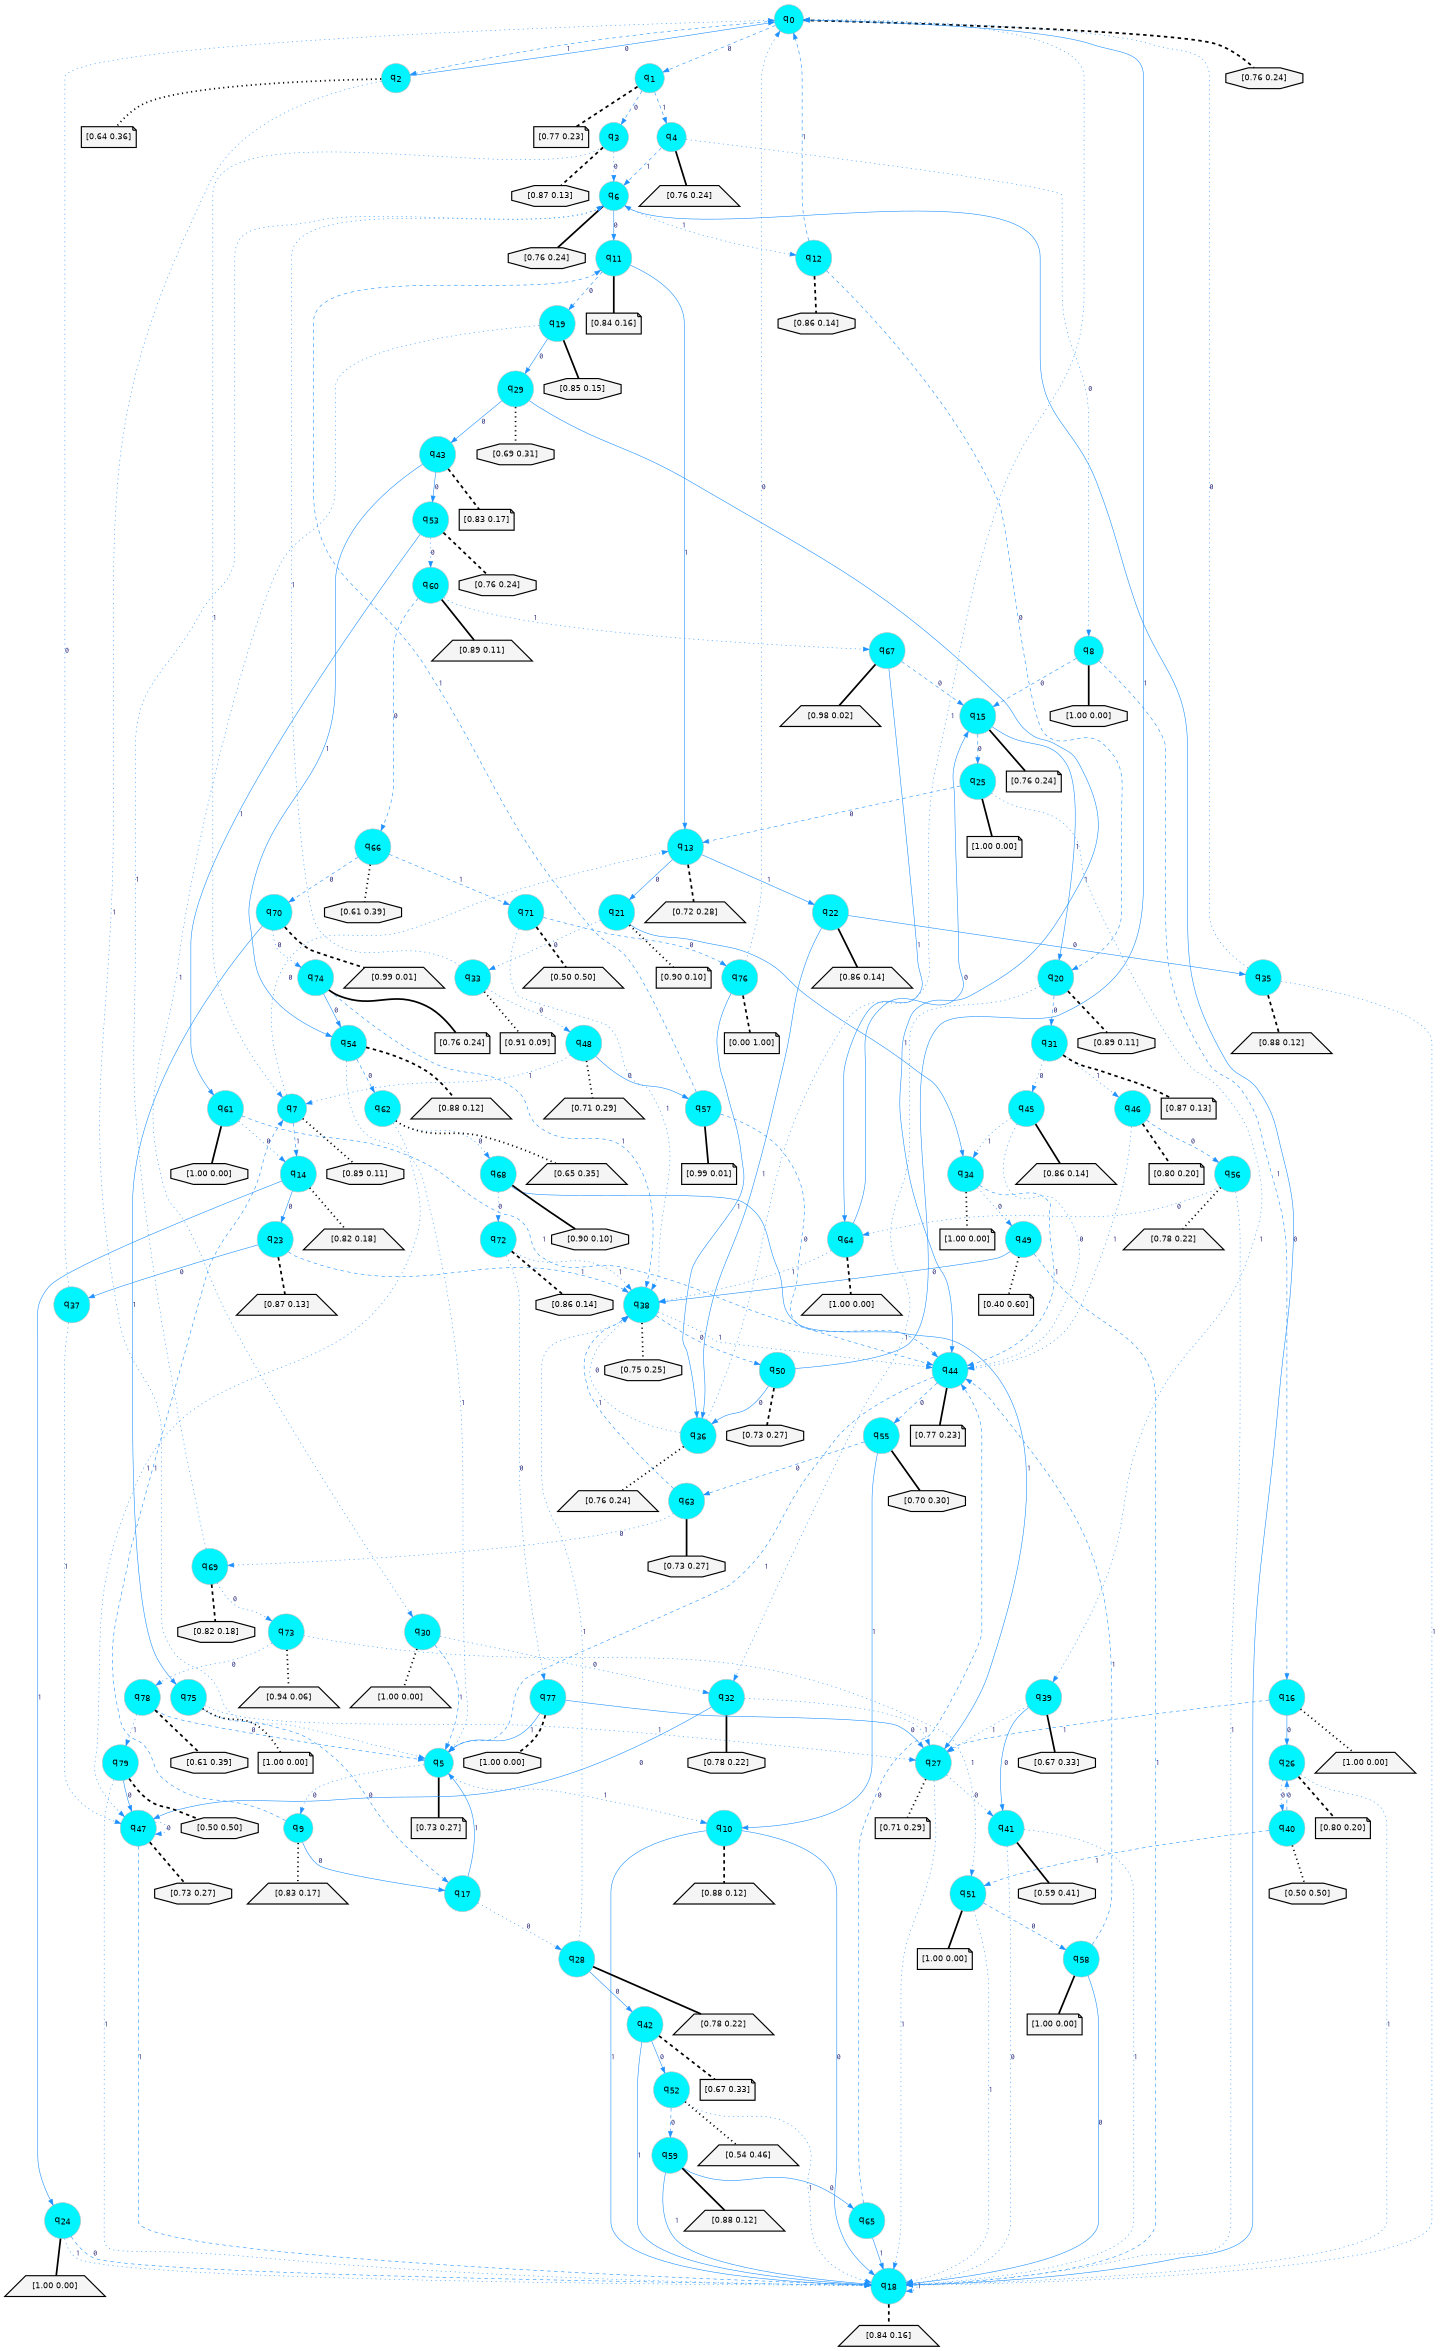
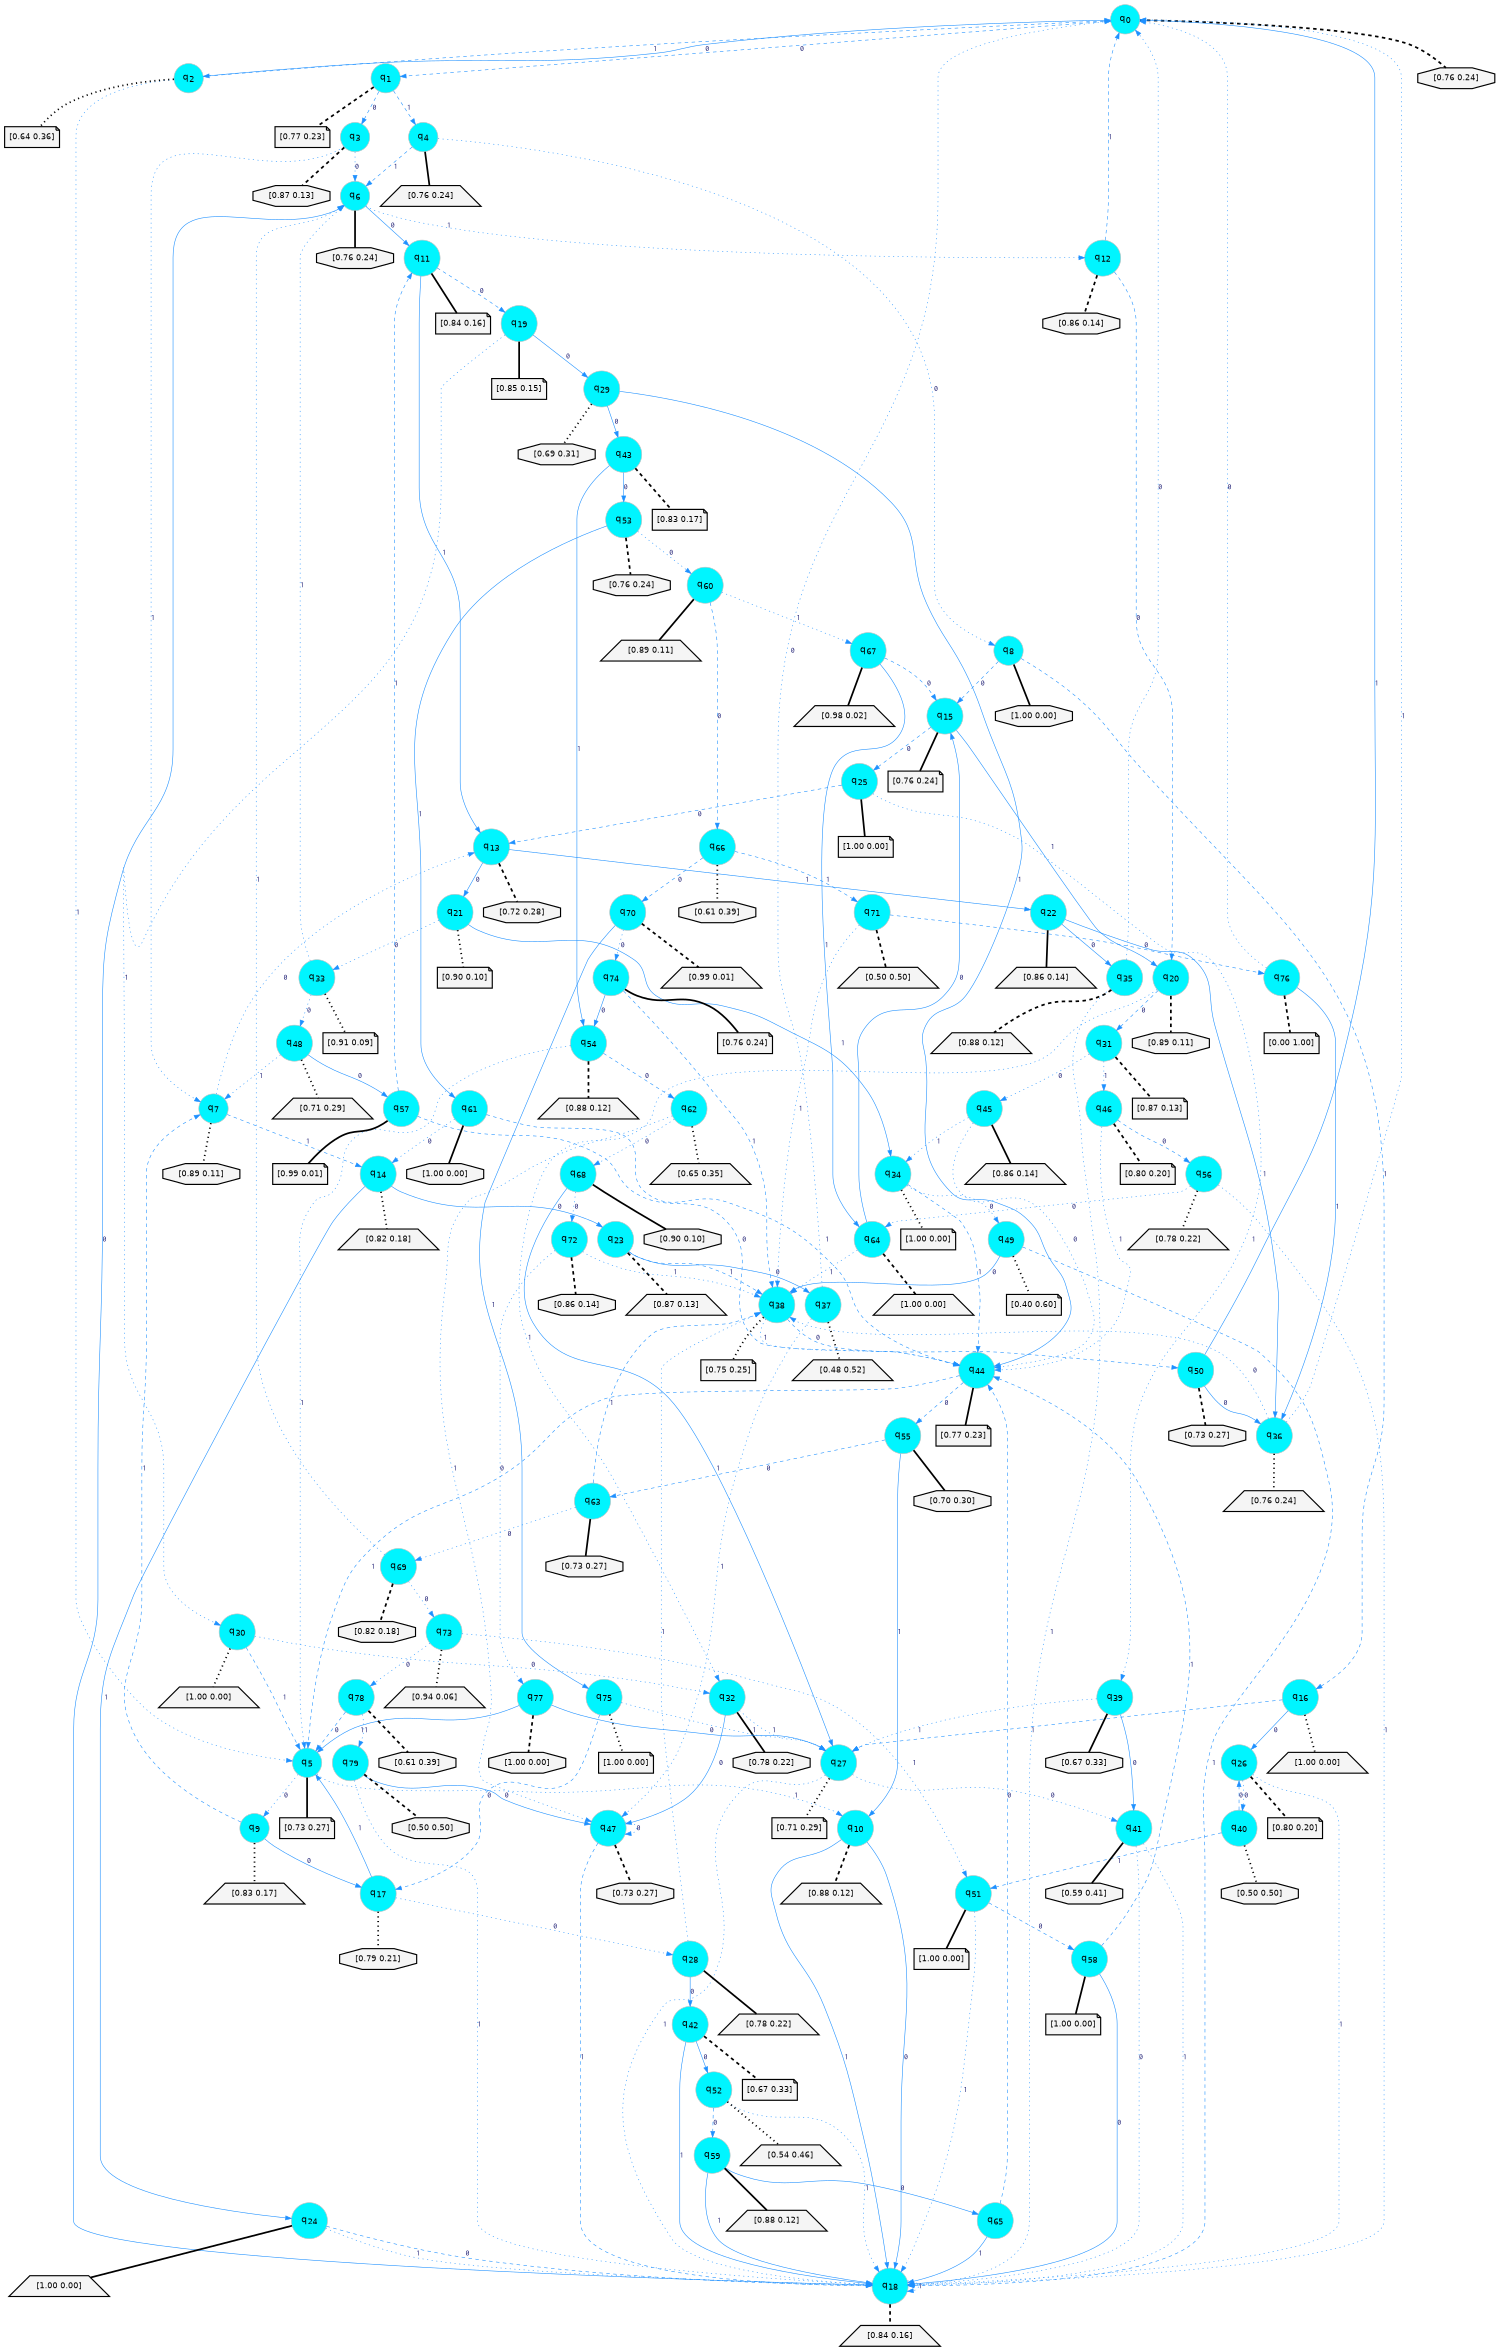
node "[0.85 0.15]": shape octagon -> note
node "[0.72 0.28]": shape trapezium -> octagon
node "[0.75 0.25]": shape octagon -> note
node "[0.48 0.52]": added
node "[0.79 0.21]": added
